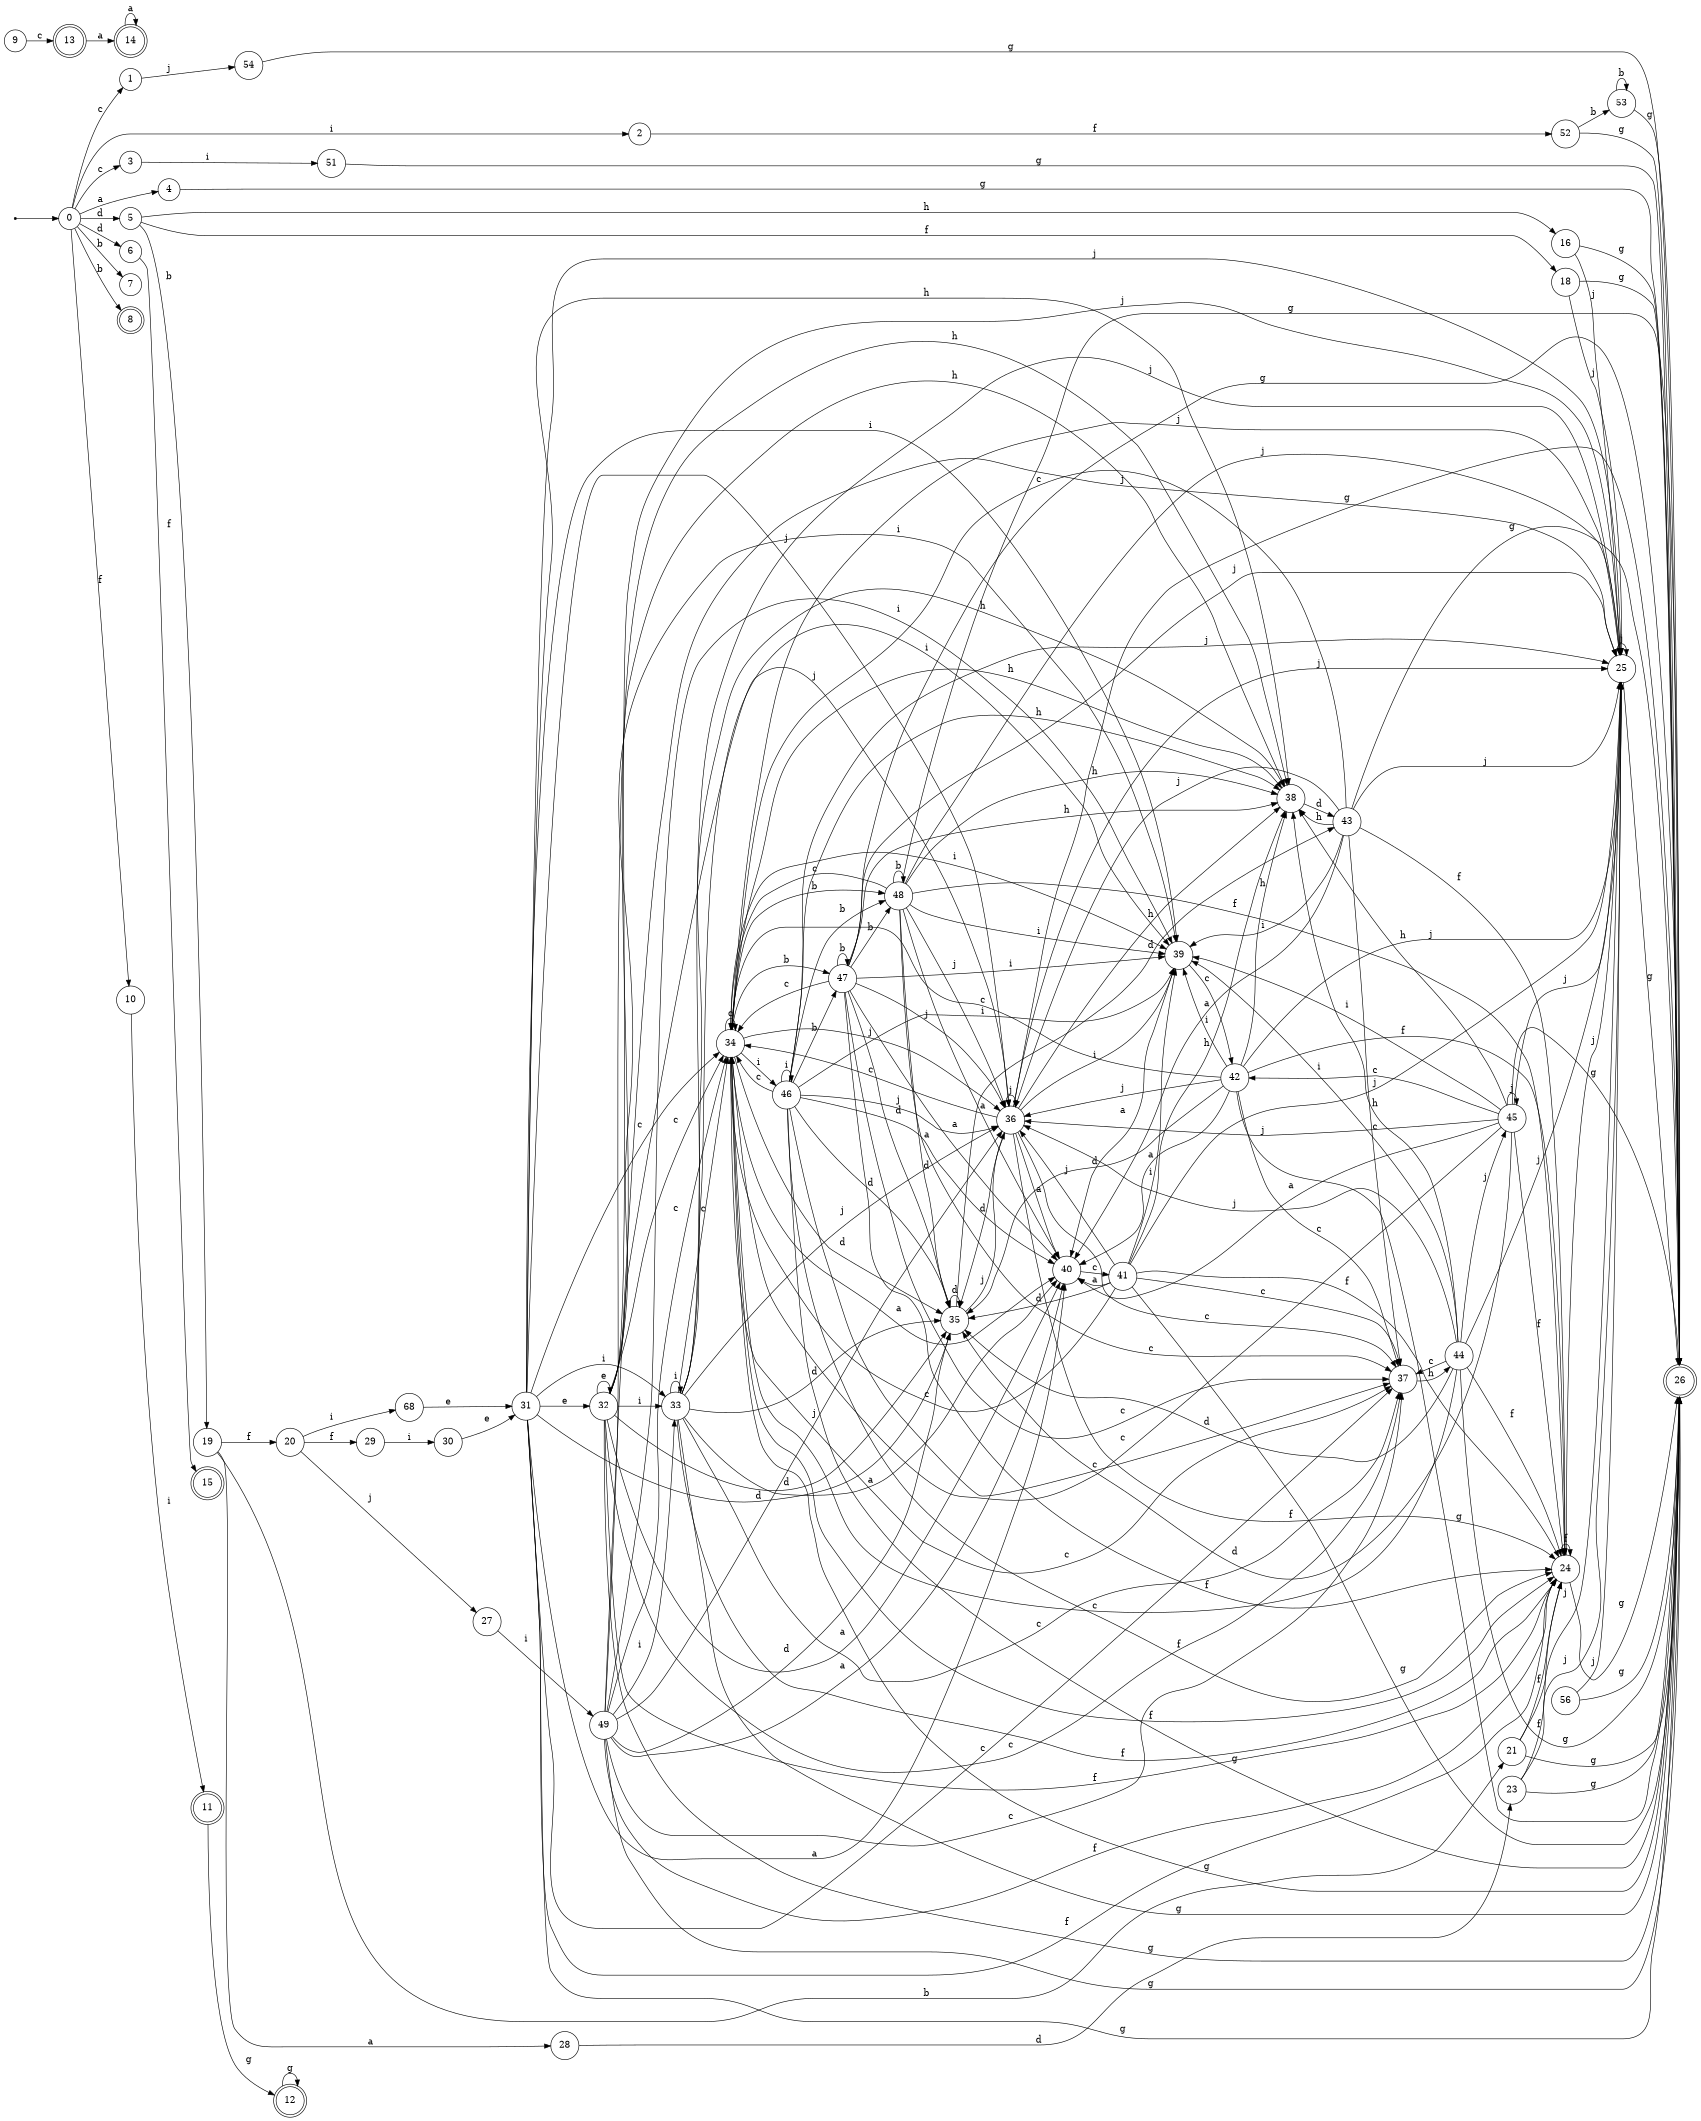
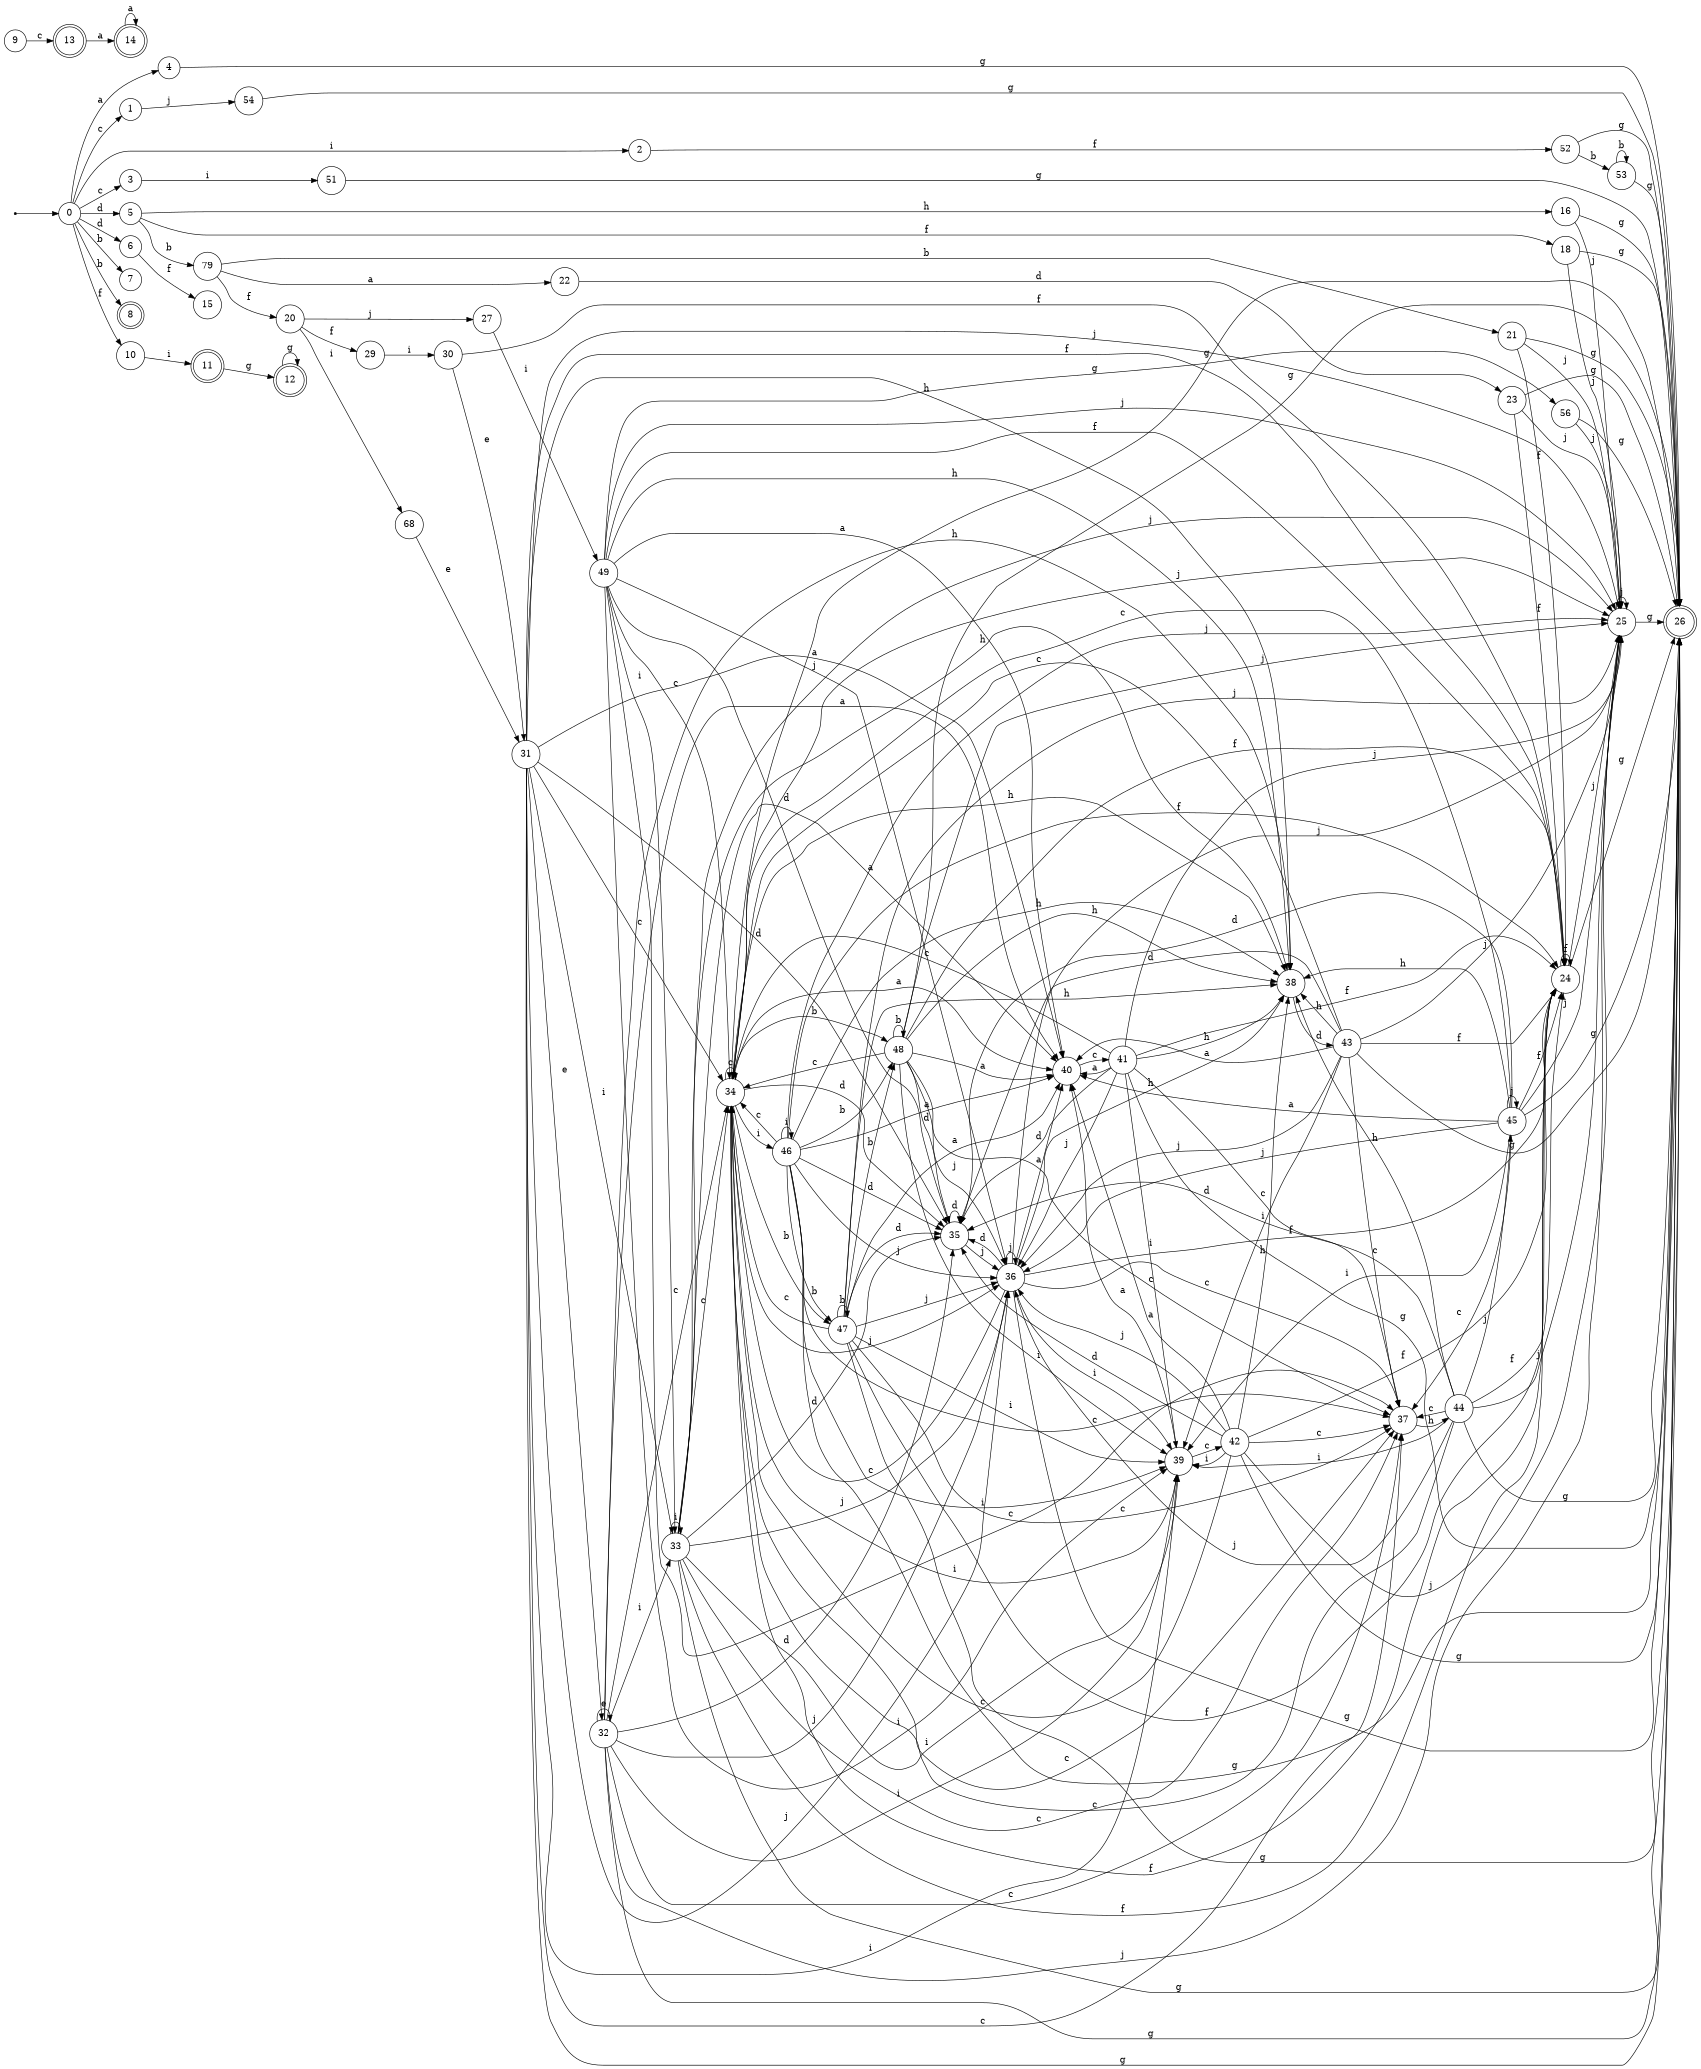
edge "35" -> "43": reversed
edge "45" -> "42": now "45" -> "37"
node "19": label "19" -> "79"
node "15": shape doublecircle -> circle
edge "32" -> "24": now "30" -> "24"
edge "49" -> "26": now "49" -> "56"
node "28": label "28" -> "22"
